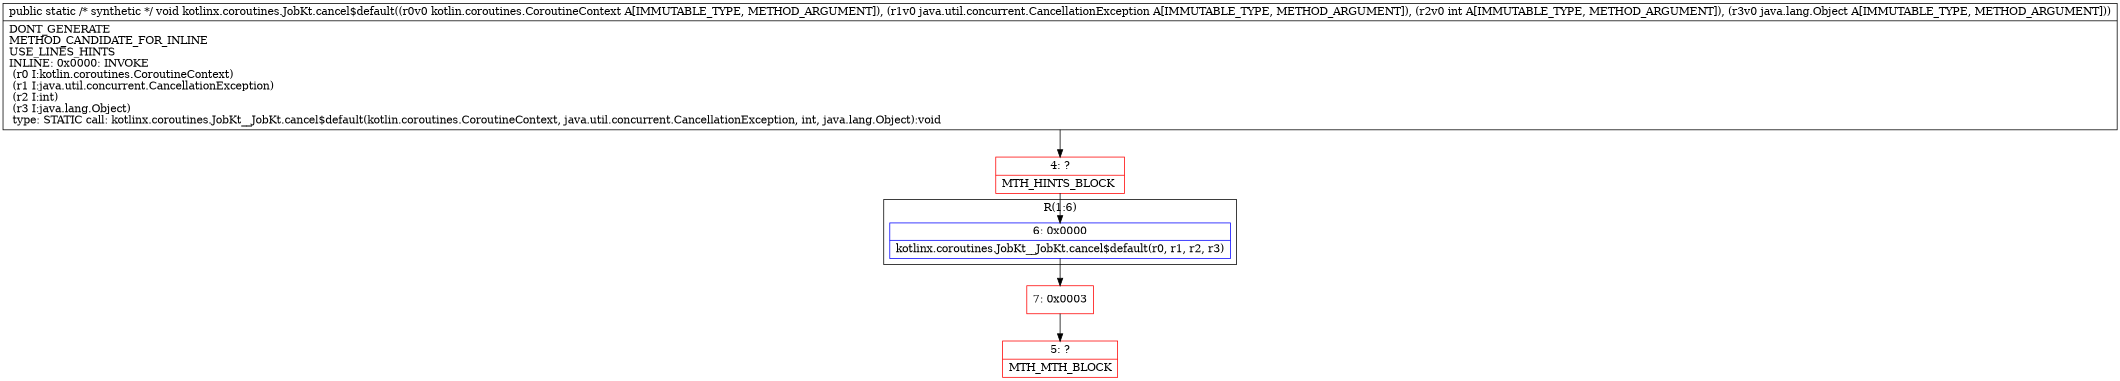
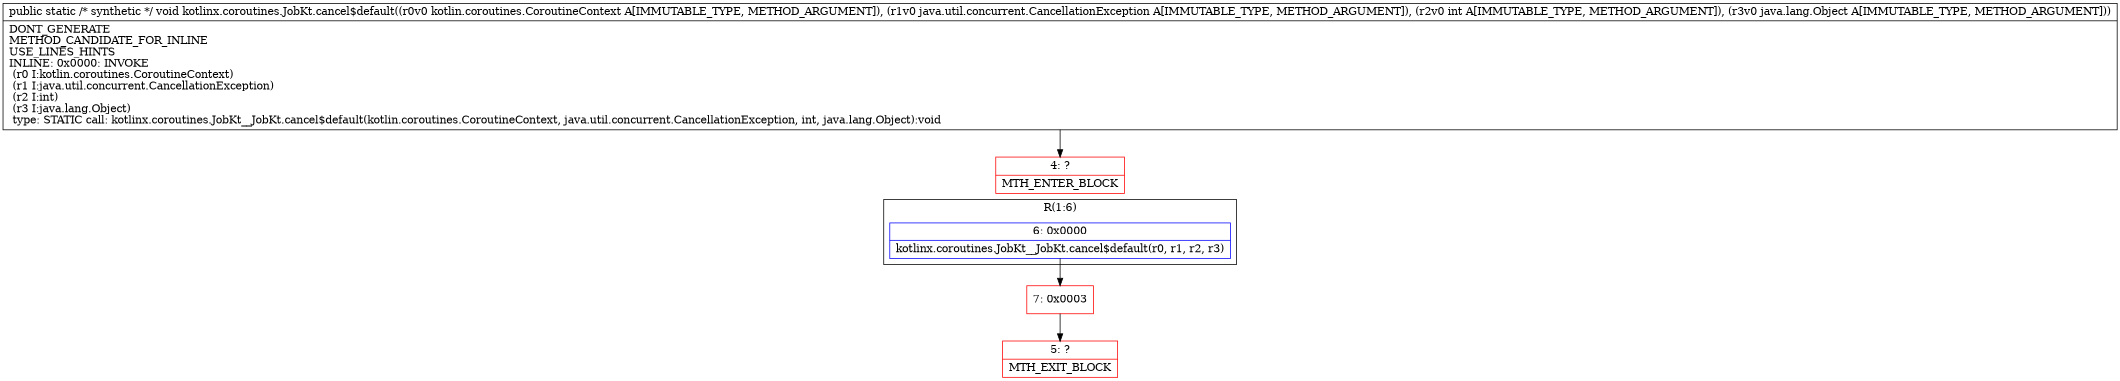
node "4: ?": text "MTH_HINTS_BLOCK" -> "MTH_ENTER_BLOCK"
edge "4: ?" -> "6: 0x0000": removed
node "5: ?": text "MTH_MTH_BLOCK" -> "MTH_EXIT_BLOCK"
